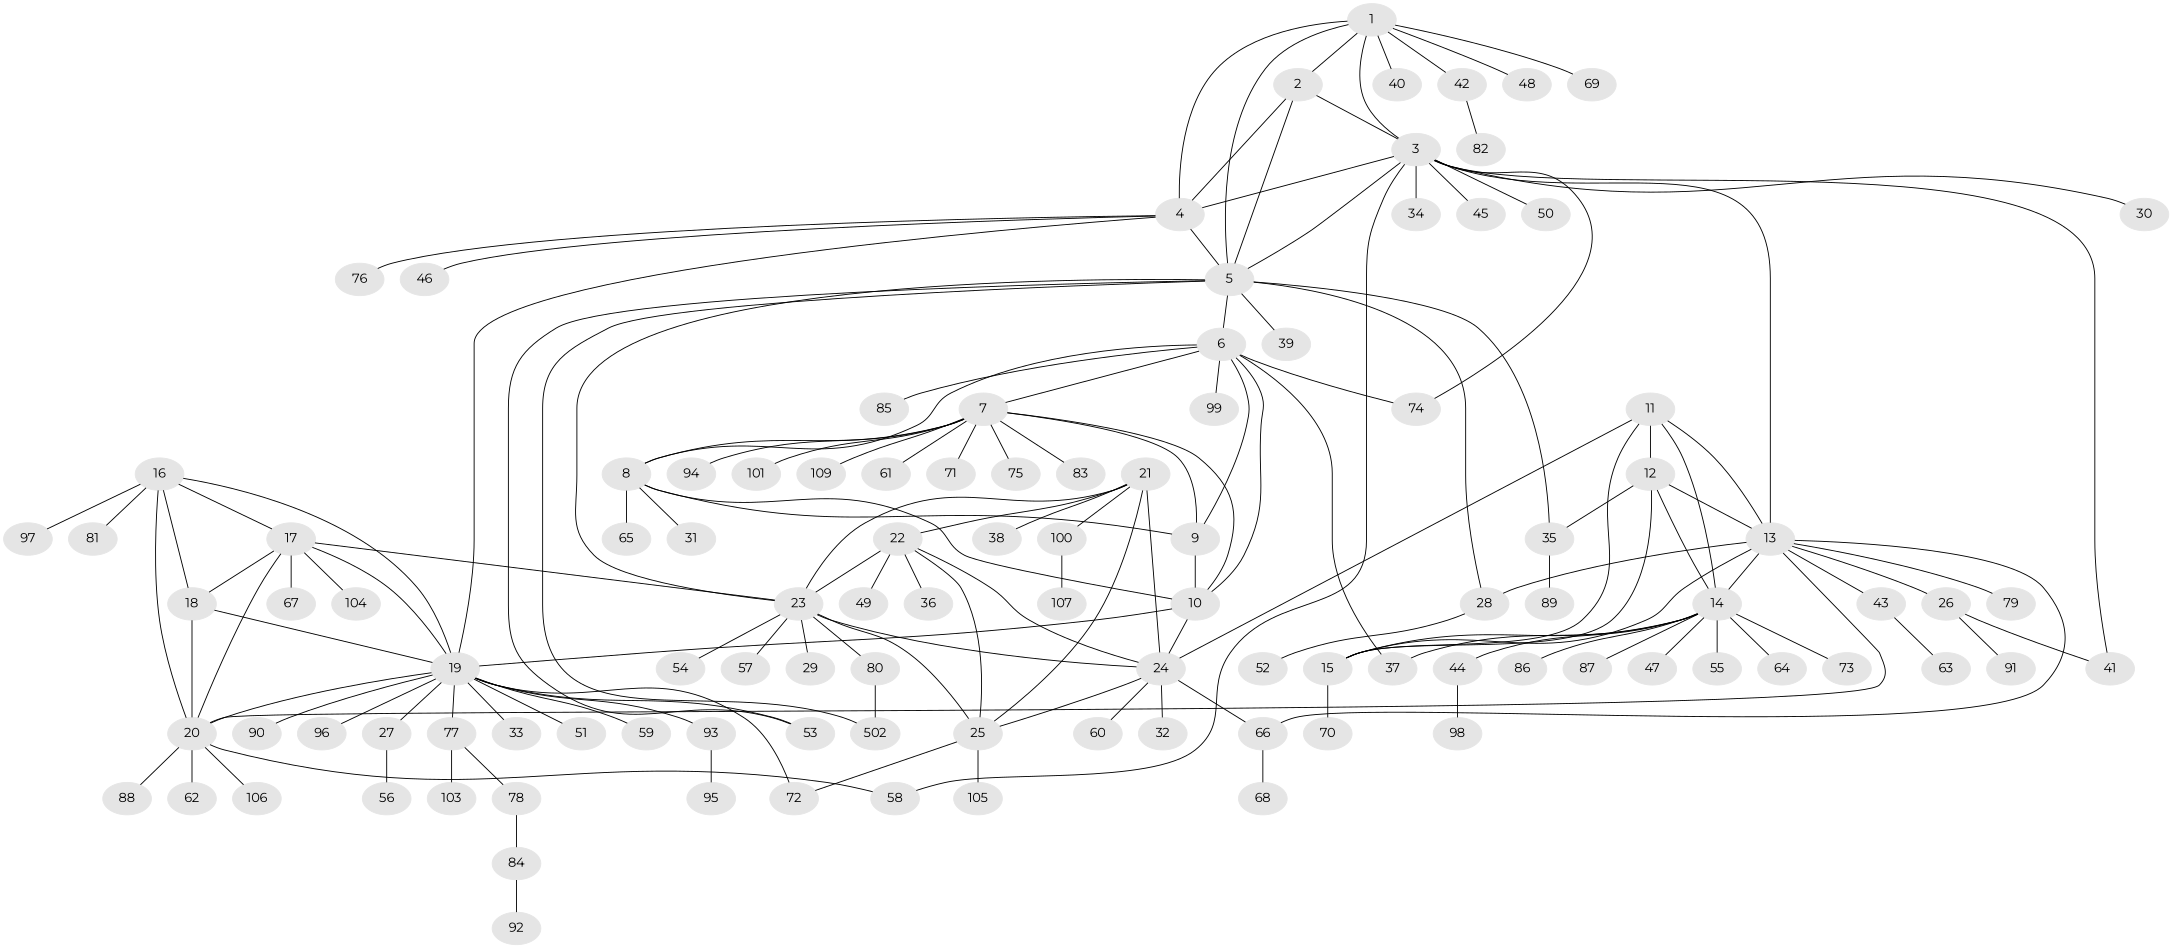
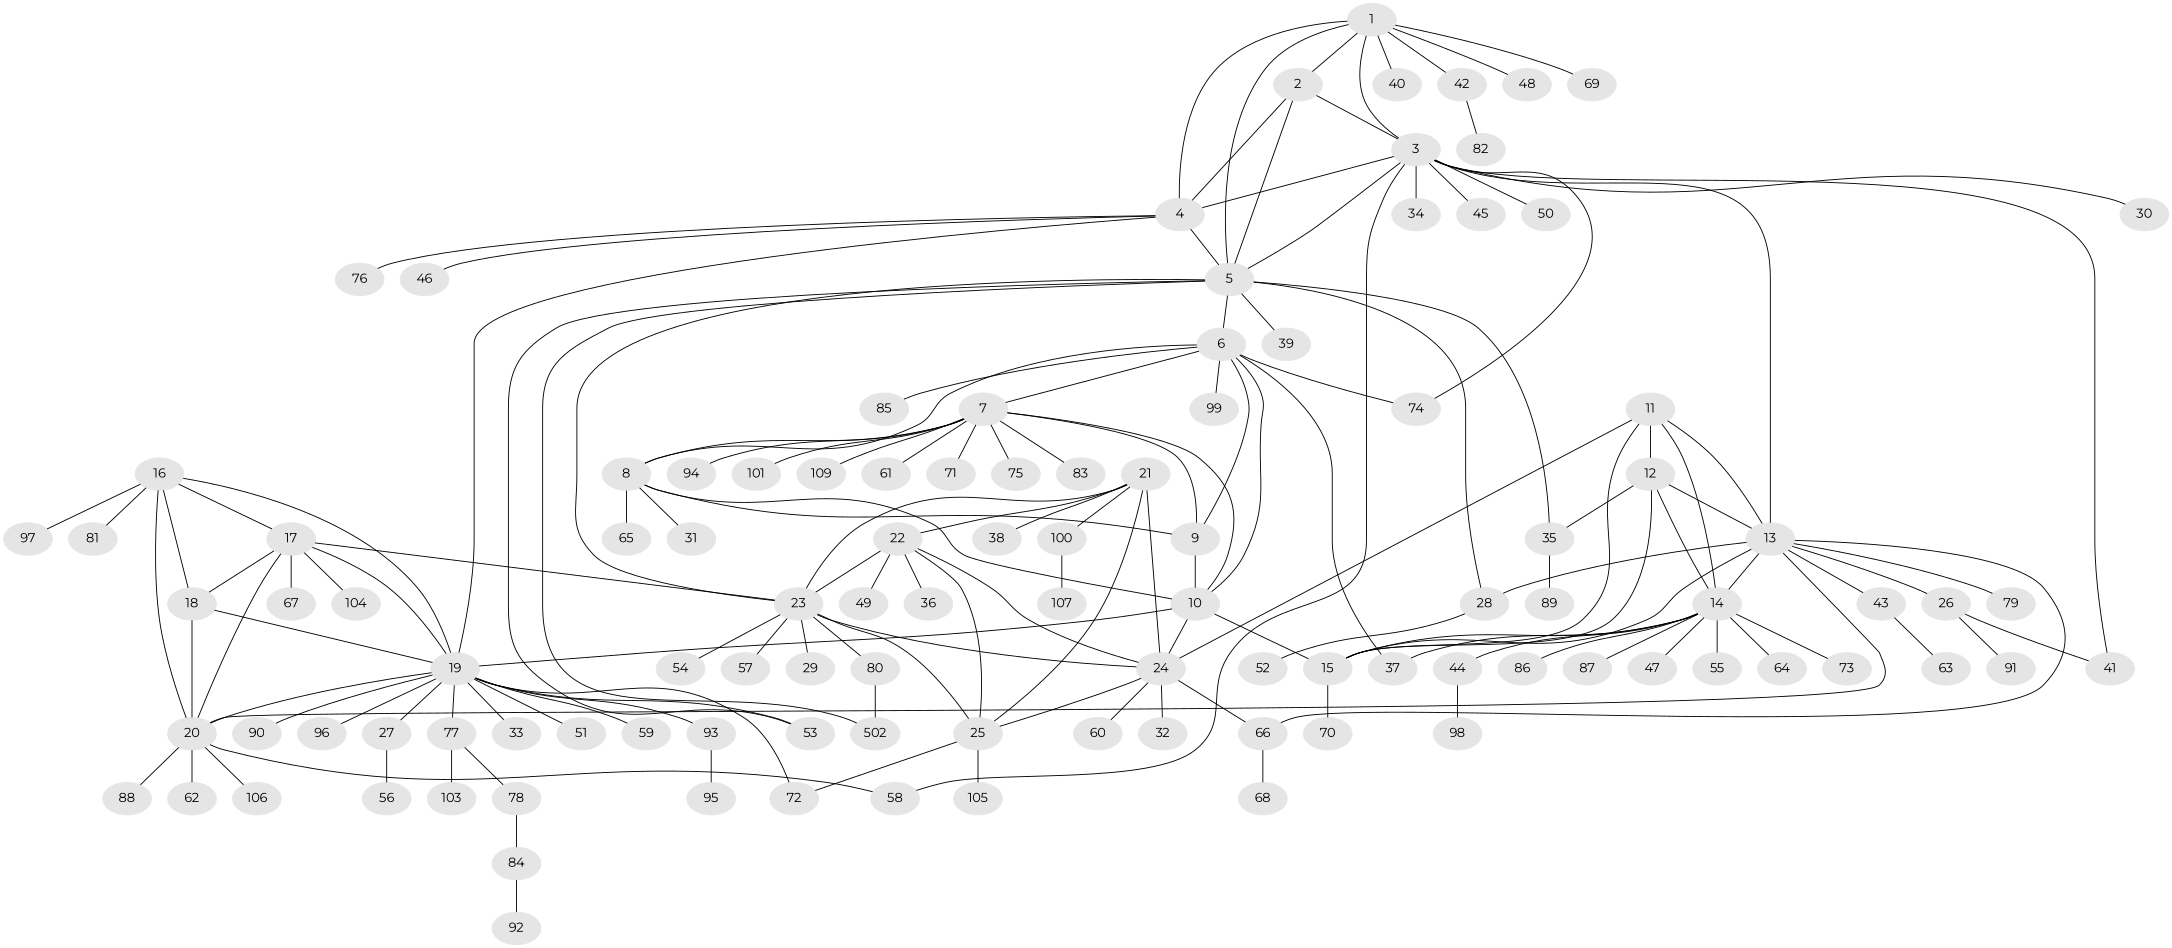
edge "10" -- "15": added
